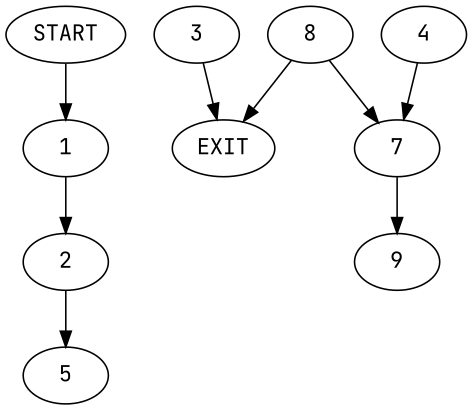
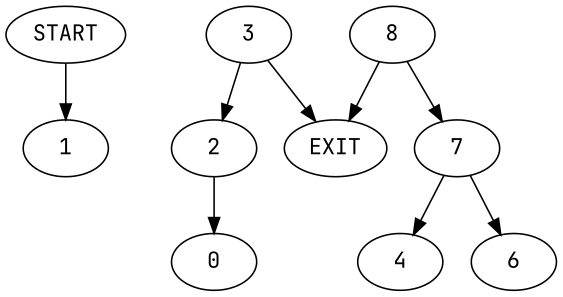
edge "4" -> "7": reversed
edge "1" -> "2": now "3" -> "2"
node "9": label "9" -> "6"
node "5": label "5" -> "0"
